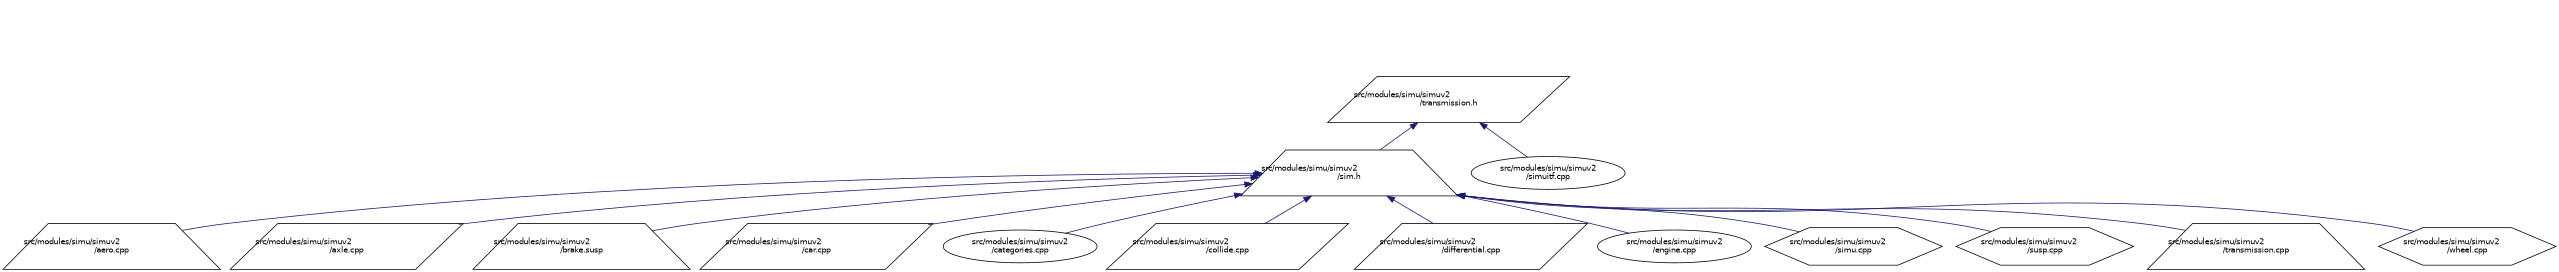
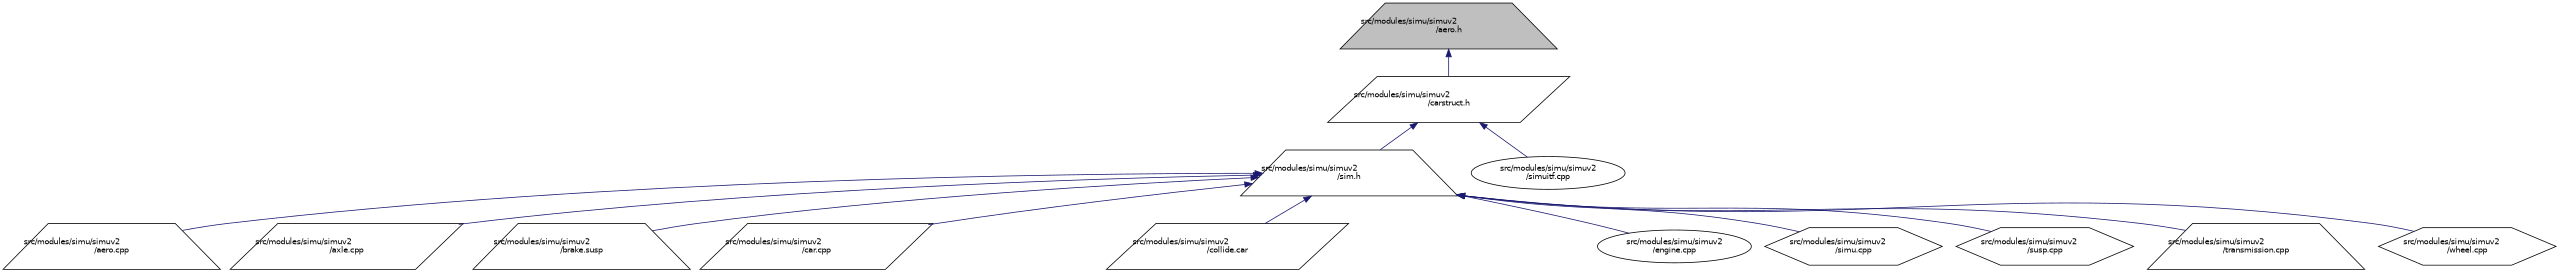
node "src/modules/simu/simuv2 /aero.h": added
node "src/modules/simu/simuv2 /transmission.h": label "src/modules/simu/simuv2 /transmission.h" -> "src/modules/simu/simuv2 /carstruct.h"
node "src/modules/simu/simuv2 /categories.cpp": removed
node "src/modules/simu/simuv2 /collide.cpp": label "src/modules/simu/simuv2 /collide.cpp" -> "src/modules/simu/simuv2 /collide.car"
node "src/modules/simu/simuv2 /differential.cpp": removed
